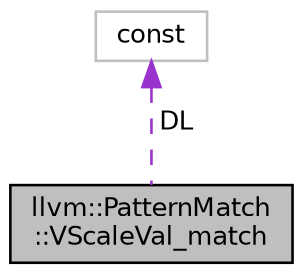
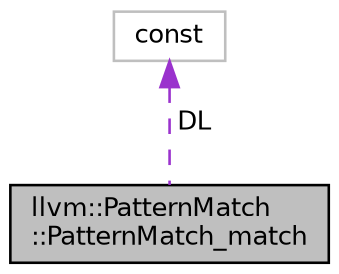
node "llvm::PatternMatch ::VScaleVal_match": label "llvm::PatternMatch ::VScaleVal_match" -> "llvm::PatternMatch ::PatternMatch_match"
